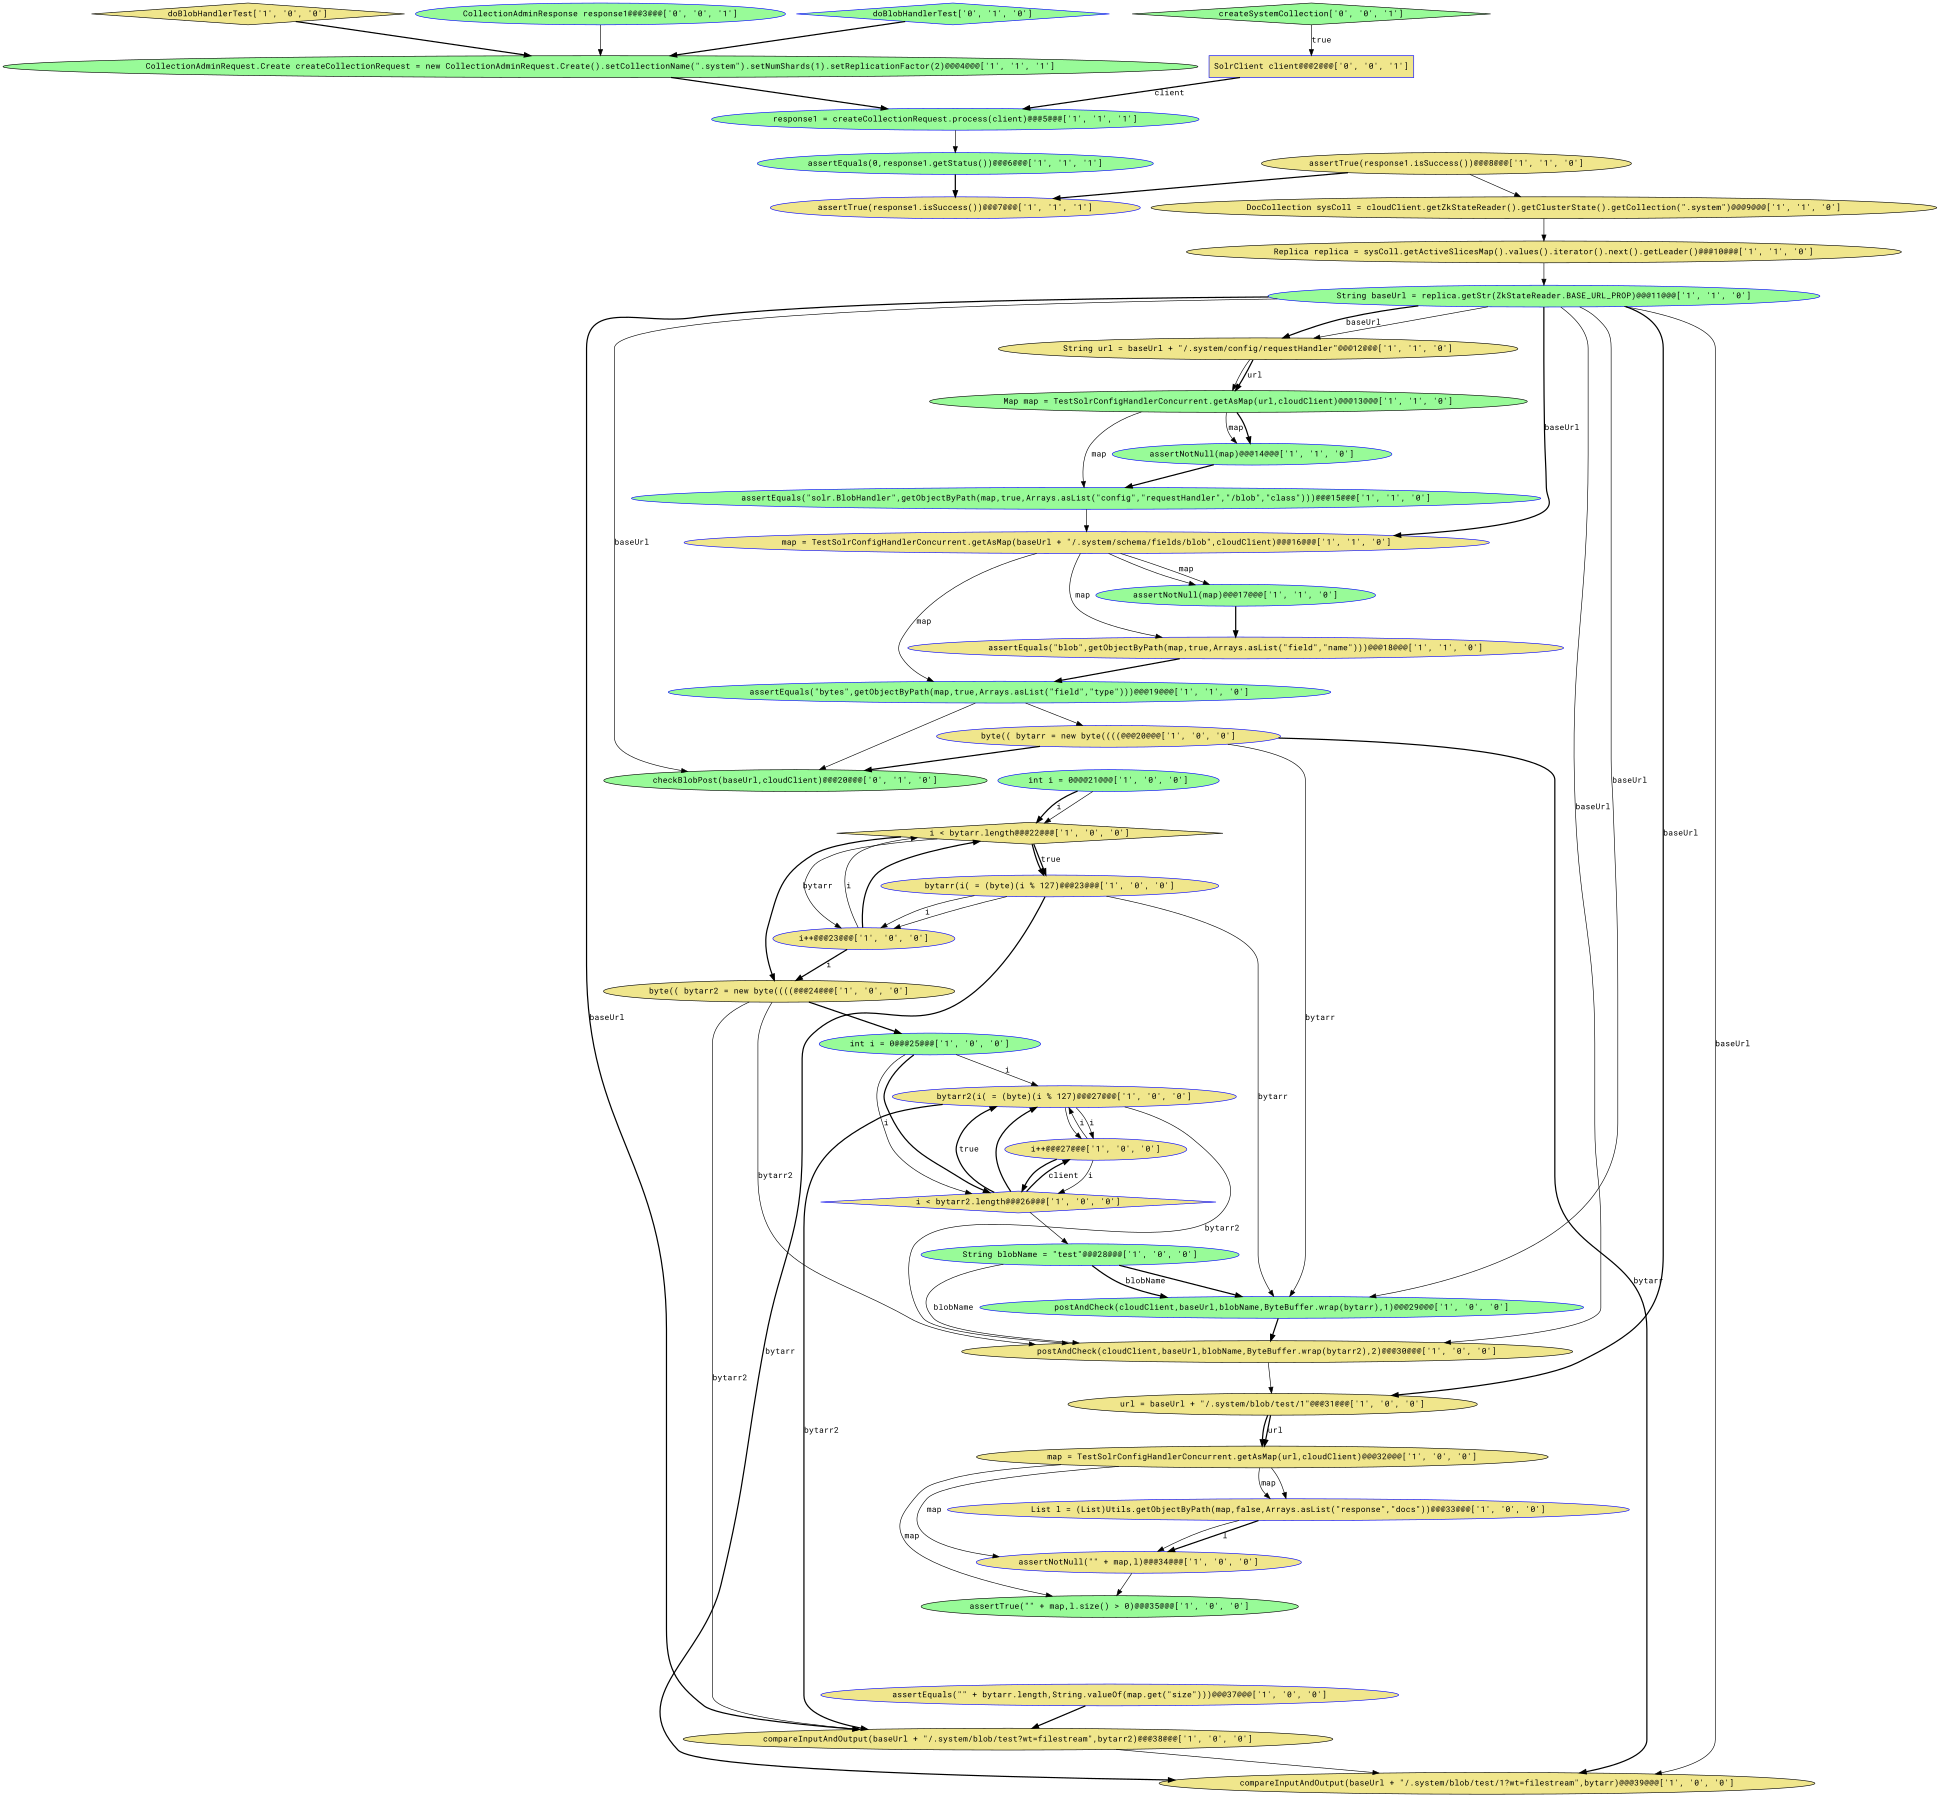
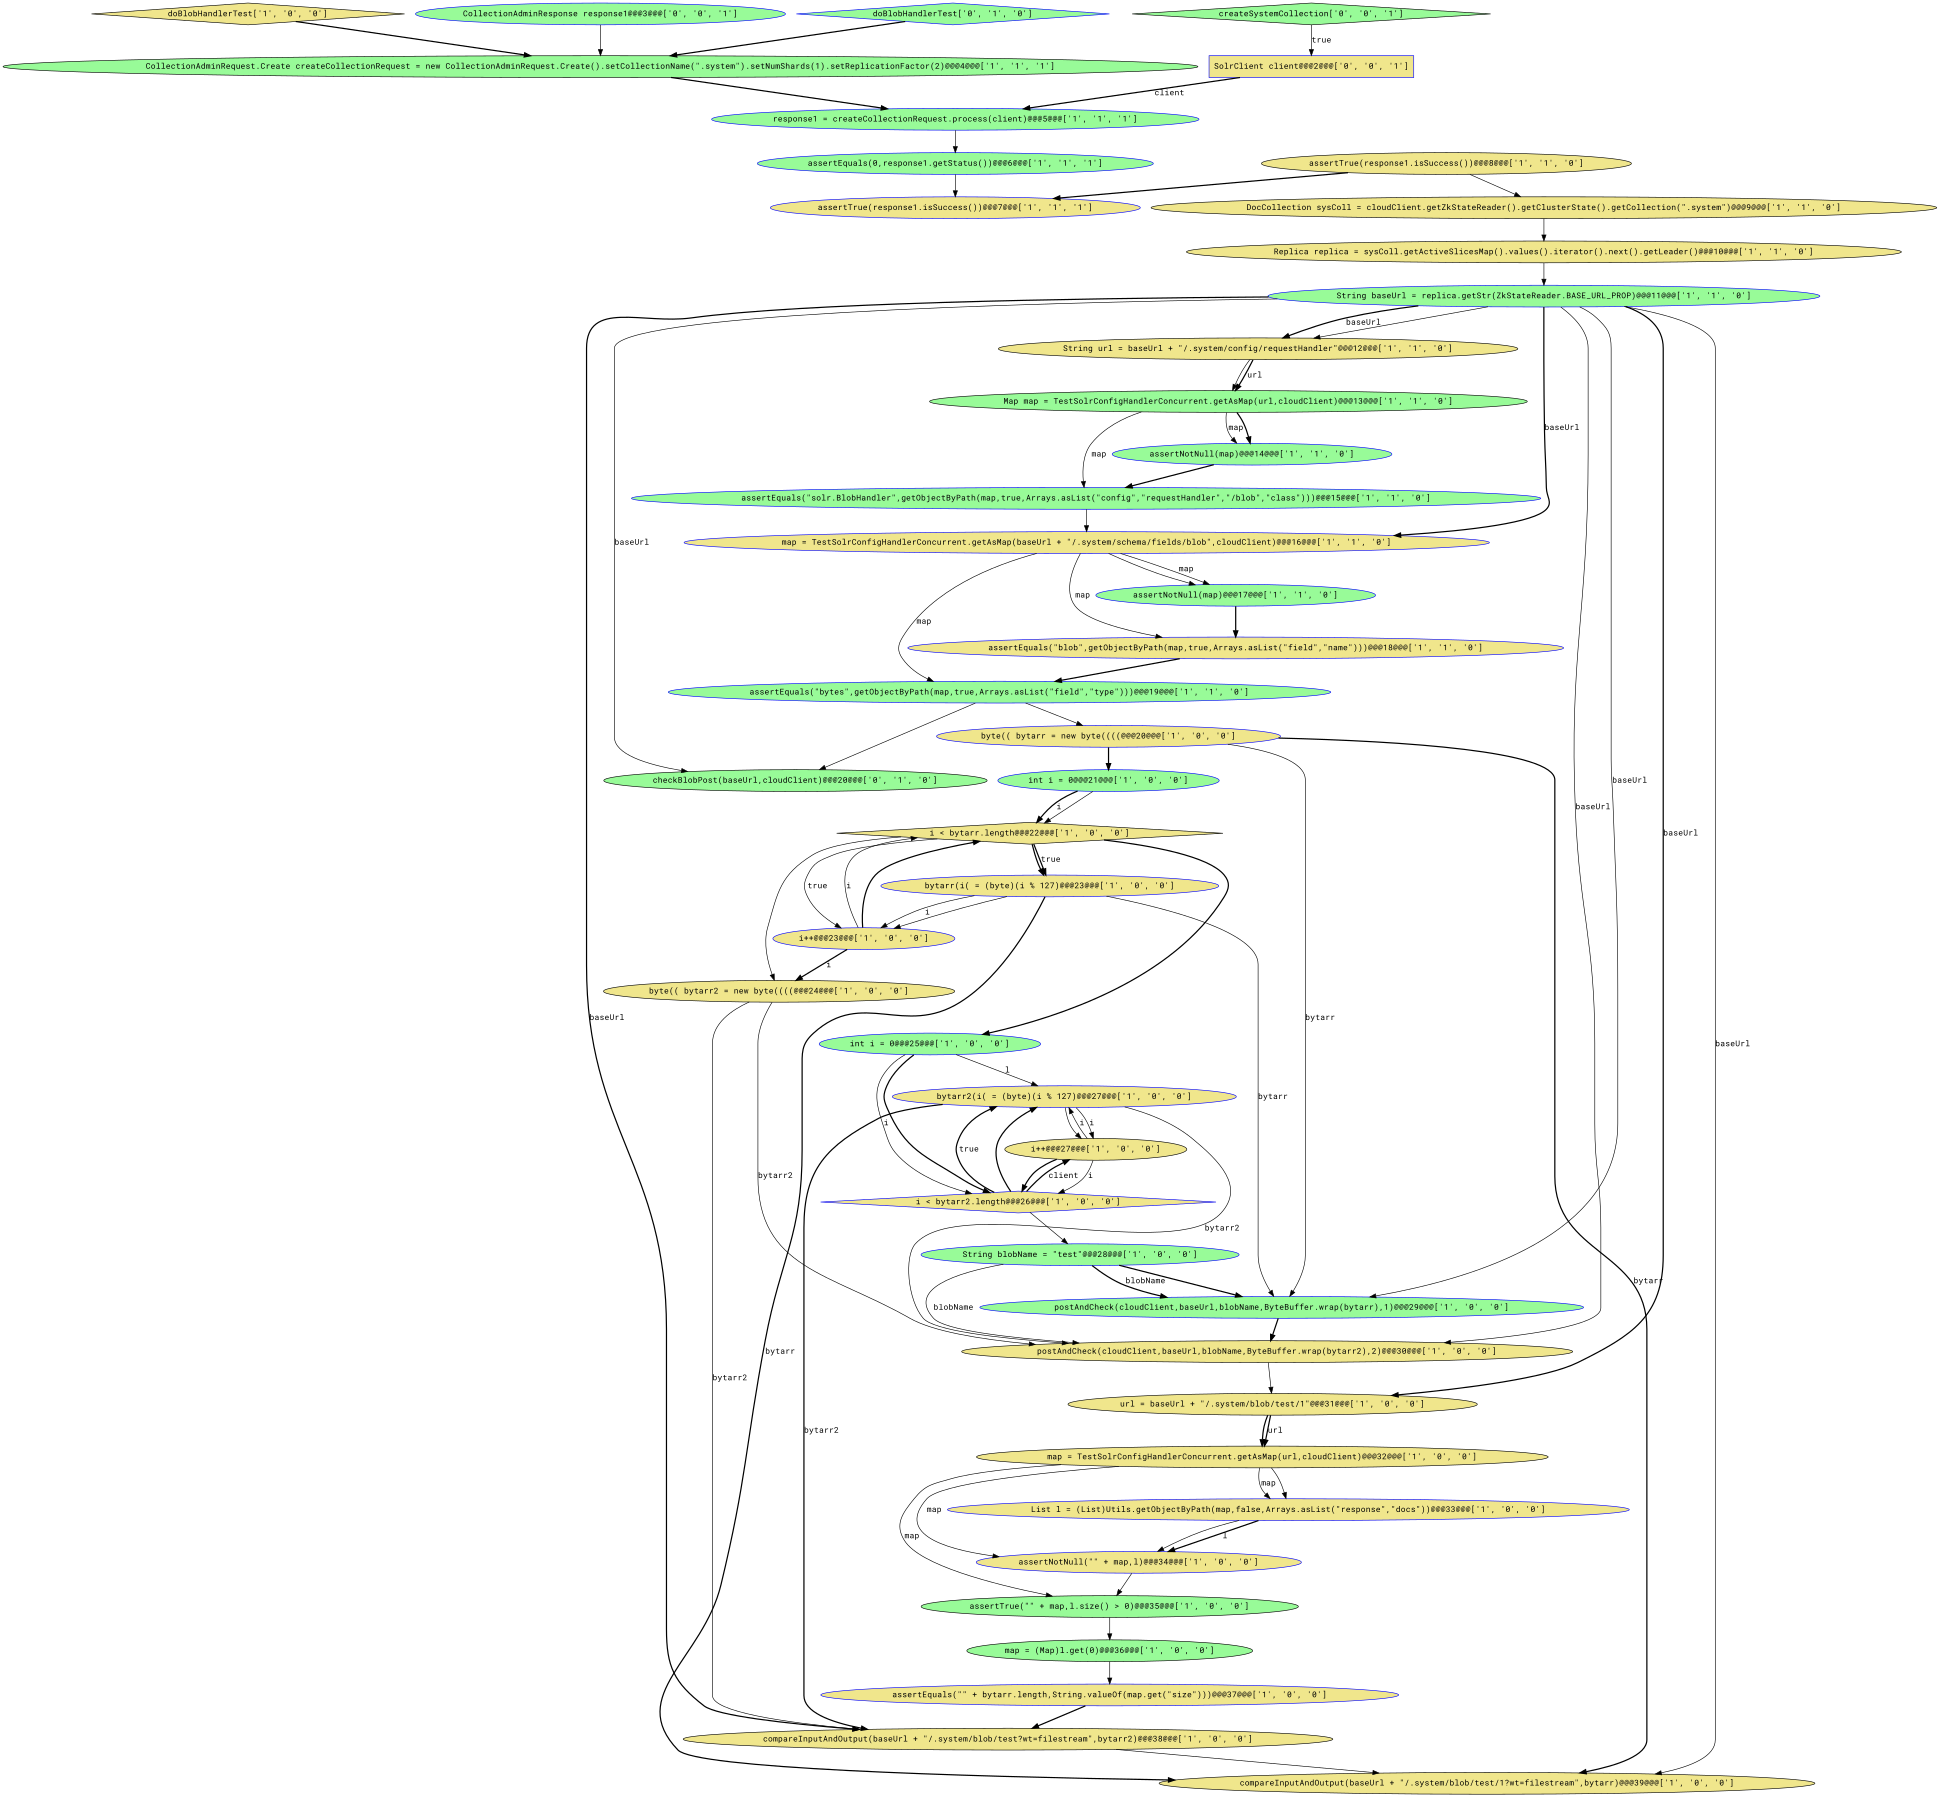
edge "assertEquals(0,response1.getStatus())@@@6@@@['1', '1', '1']" -> "assertTrue(response1.isSuccess())@@@7@@@['1', '1', '1']": style bold -> solid
edge "byte(( bytarr = new byte((((@@@20@@@['1', '0', '0']" -> "checkBlobPost(baseUrl,cloudClient)@@@20@@@['0', '1', '0']": now "byte(( bytarr = new byte((((@@@20@@@['1', '0', '0']" -> "int i = 0@@@21@@@['1', '0', '0']"
edge "i < bytarr.length@@@22@@@['1', '0', '0']" -> "byte(( bytarr2 = new byte((((@@@24@@@['1', '0', '0']": style bold -> solid
edge "i < bytarr.length@@@22@@@['1', '0', '0']" -> "i++@@@23@@@['1', '0', '0']": label "bytarr" -> "true"
edge "byte(( bytarr2 = new byte((((@@@24@@@['1', '0', '0']" -> "int i = 0@@@25@@@['1', '0', '0']": now "i < bytarr.length@@@22@@@['1', '0', '0']" -> "int i = 0@@@25@@@['1', '0', '0']"
edge "int i = 0@@@25@@@['1', '0', '0']" -> "bytarr2(i( = (byte)(i % 127)@@@27@@@['1', '0', '0']": label "i" -> "l"
node "i++@@@27@@@['1', '0', '0']": color blue -> black
node "map = (Map)l.get(0)@@@36@@@['1', '0', '0']": added
